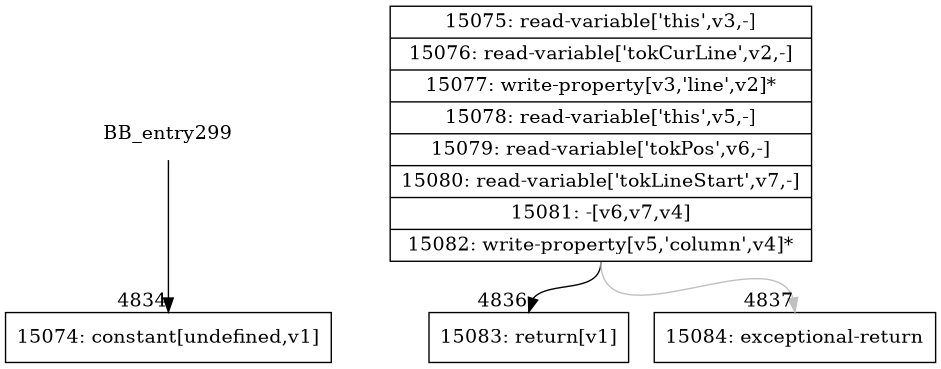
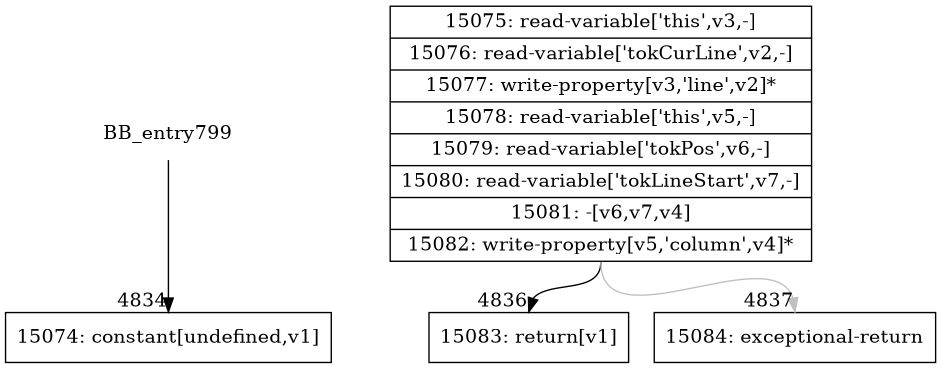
node "BB_entry299": label "BB_entry299" -> "BB_entry799"
